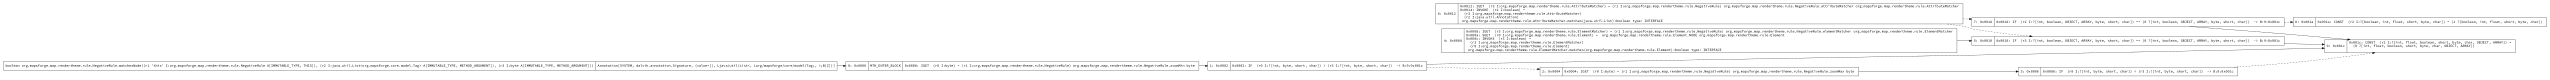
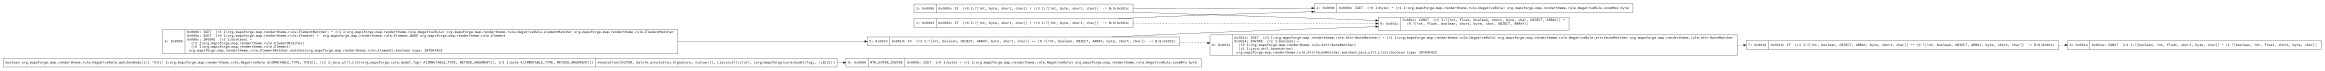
edge "6: 0x0012" -> "5: 0x0010": reversed
edge "7: 0x0018" -> "9: 0x001c": removed
edge "1: 0x0002" -> "9: 0x001c": style solid -> dashed
edge "3: 0x0006" -> "9: 0x001c": style dashed -> solid
node "0: 0x0000": text "MTH_ENTER_BLOCK" -> "MTH_ENTER_INVOKE"
edge "0: 0x0000" -> "1: 0x0002": removed
edge "1: 0x0002" -> "2: 0x0004": style dashed -> solid
edge "2: 0x0004" -> "3: 0x0006": reversed
